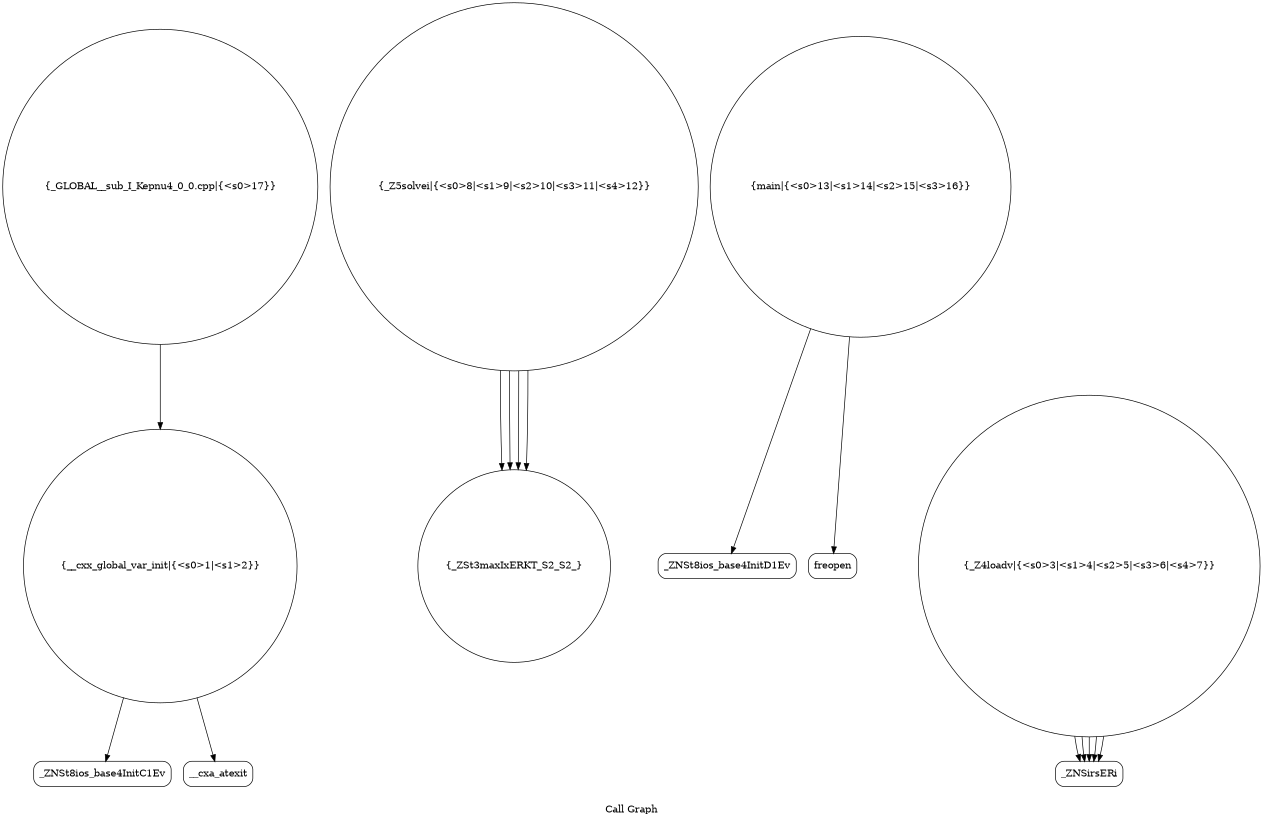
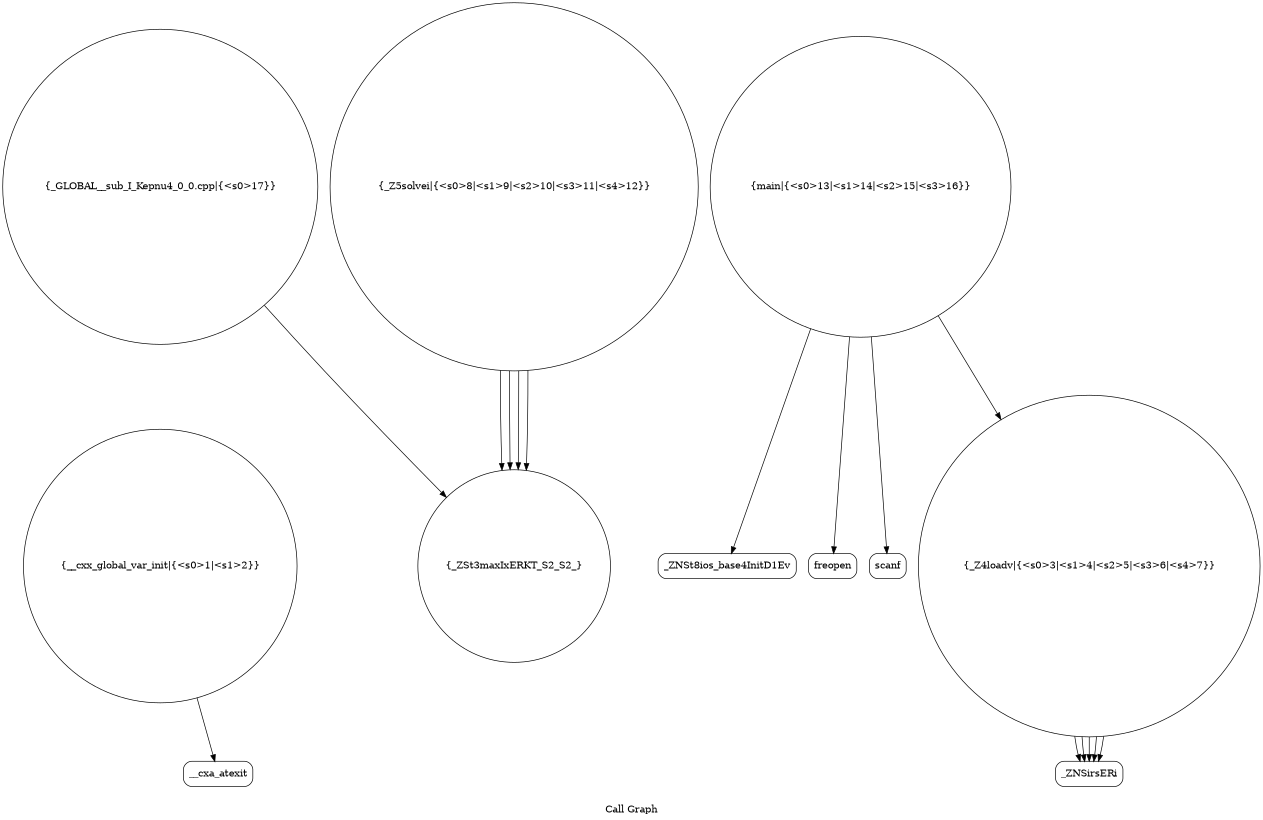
edge "{main|{<s0>13|<s1>14|<s2>15|<s3>16}}" -> "{_Z4loadv|{<s0>3|<s1>4|<s2>5|<s3>6|<s4>7}}": added
edge "{_GLOBAL__sub_I_Kepnu4_0_0.cpp|{<s0>17}}" -> "{__cxx_global_var_init|{<s0>1|<s1>2}}": now "{_GLOBAL__sub_I_Kepnu4_0_0.cpp|{<s0>17}}" -> "{_ZSt3maxIxERKT_S2_S2_}"
node "scanf": added
node "_ZNSt8ios_base4InitC1Ev": removed
